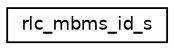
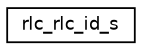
node "rlc_mbms_id_s": label "rlc_mbms_id_s" -> "rlc_rlc_id_s"
